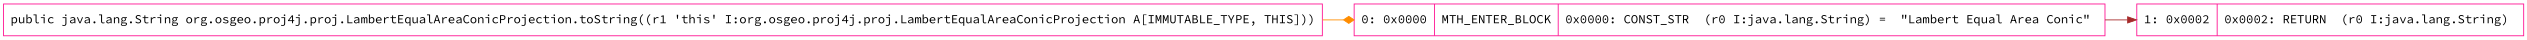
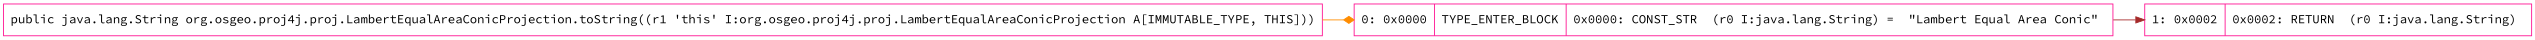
node "0: 0x0000": text "MTH_ENTER_BLOCK" -> "TYPE_ENTER_BLOCK"
